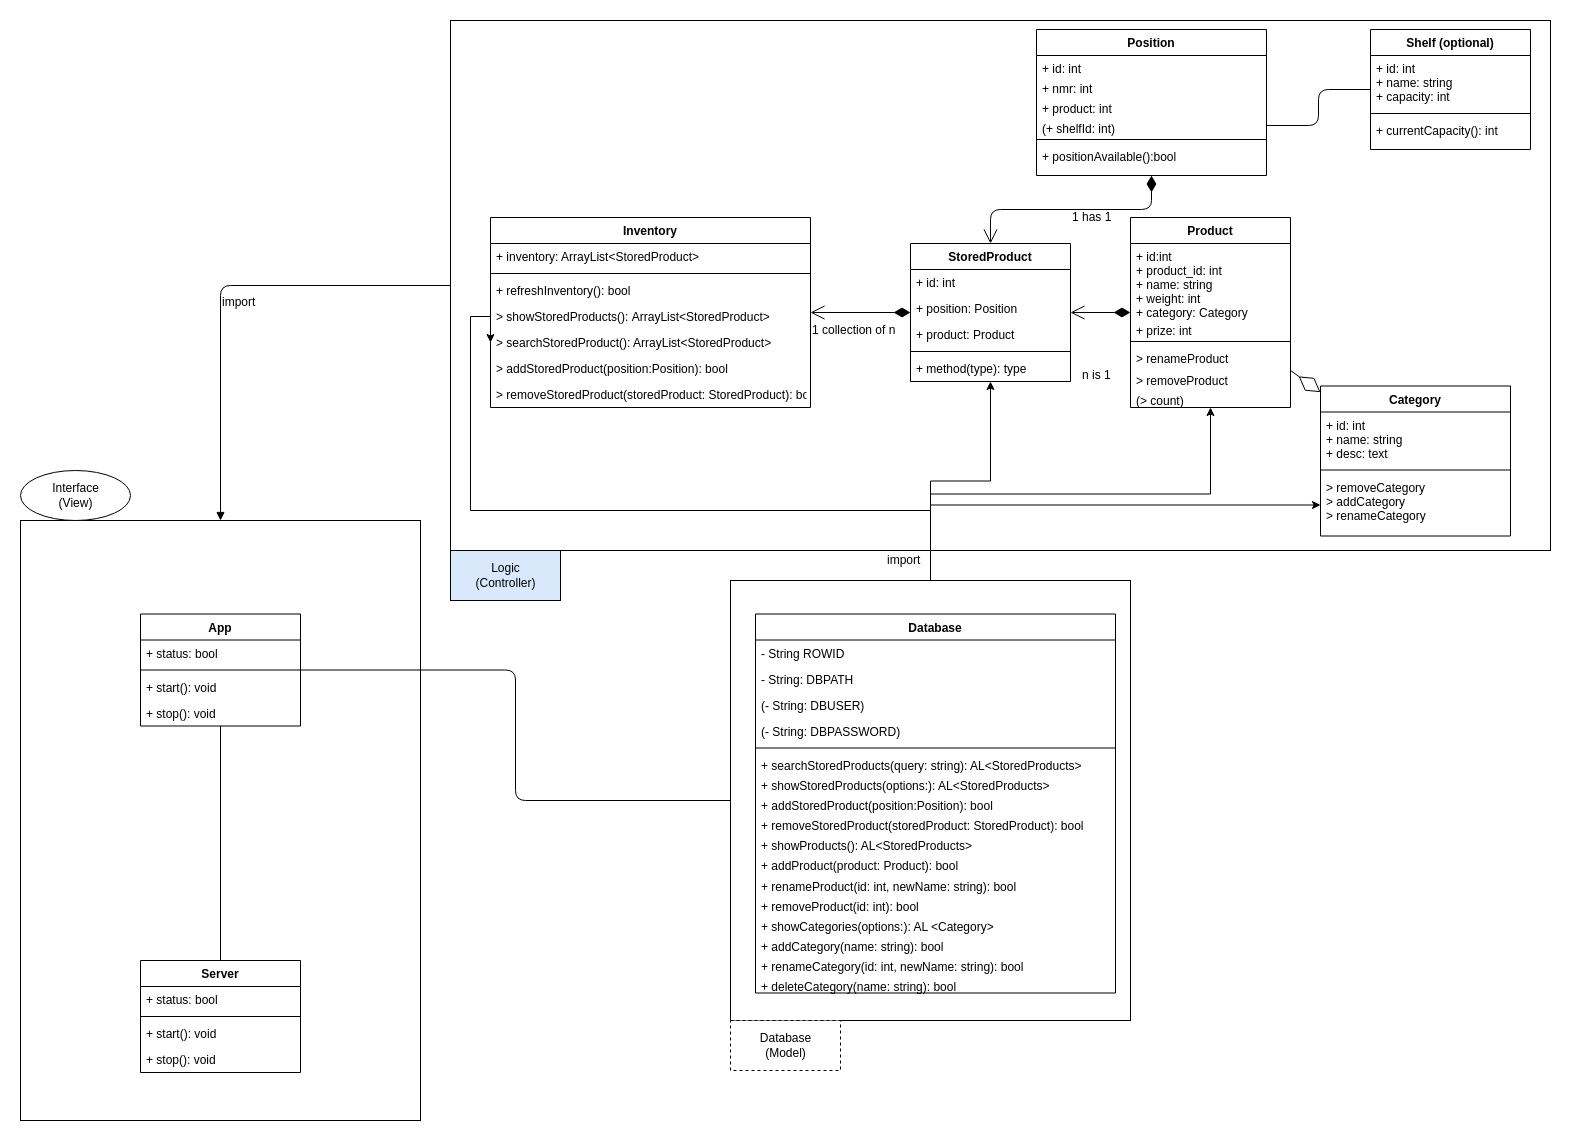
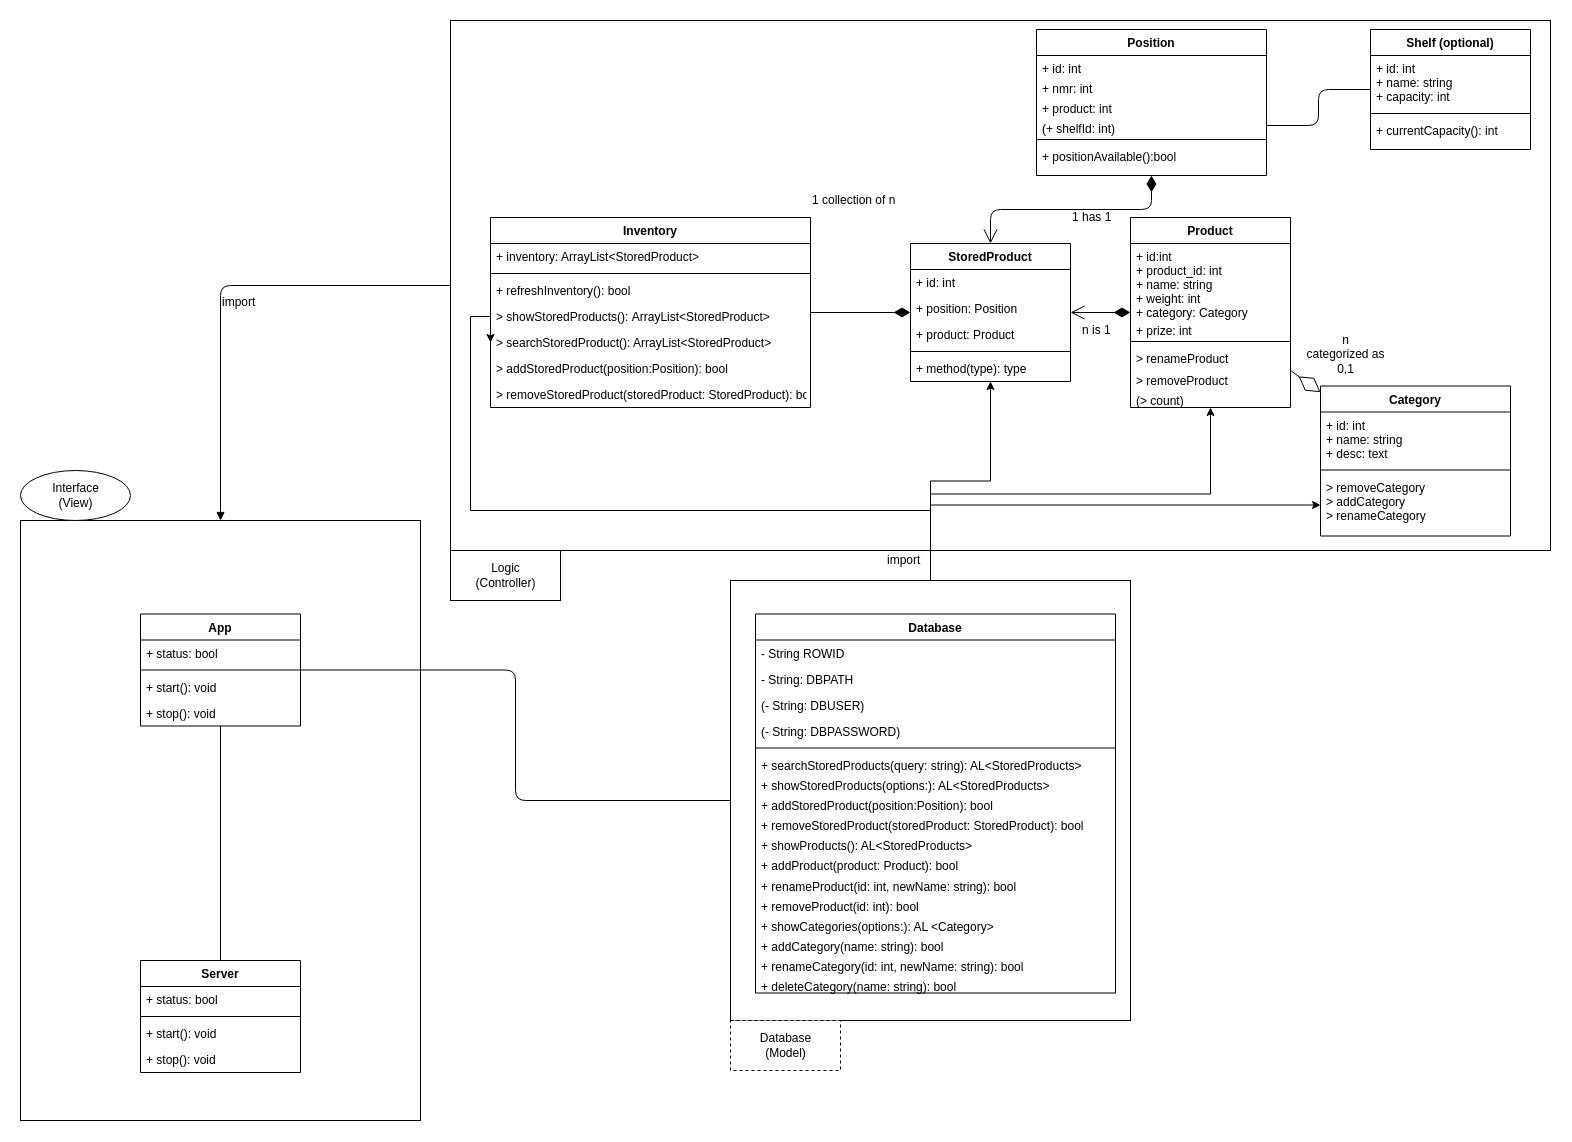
edge "Inventory" -- "StoredProduct": arrowhead open -> none
node "1 collection of n": moved (861, 331) -> (861, 201)
node "n categorized as 0,1": added
node "n is 1": moved (1101, 376) -> (1101, 331)
node "Logic (Controller)": fillcolor #dae8fc -> #ffffff
